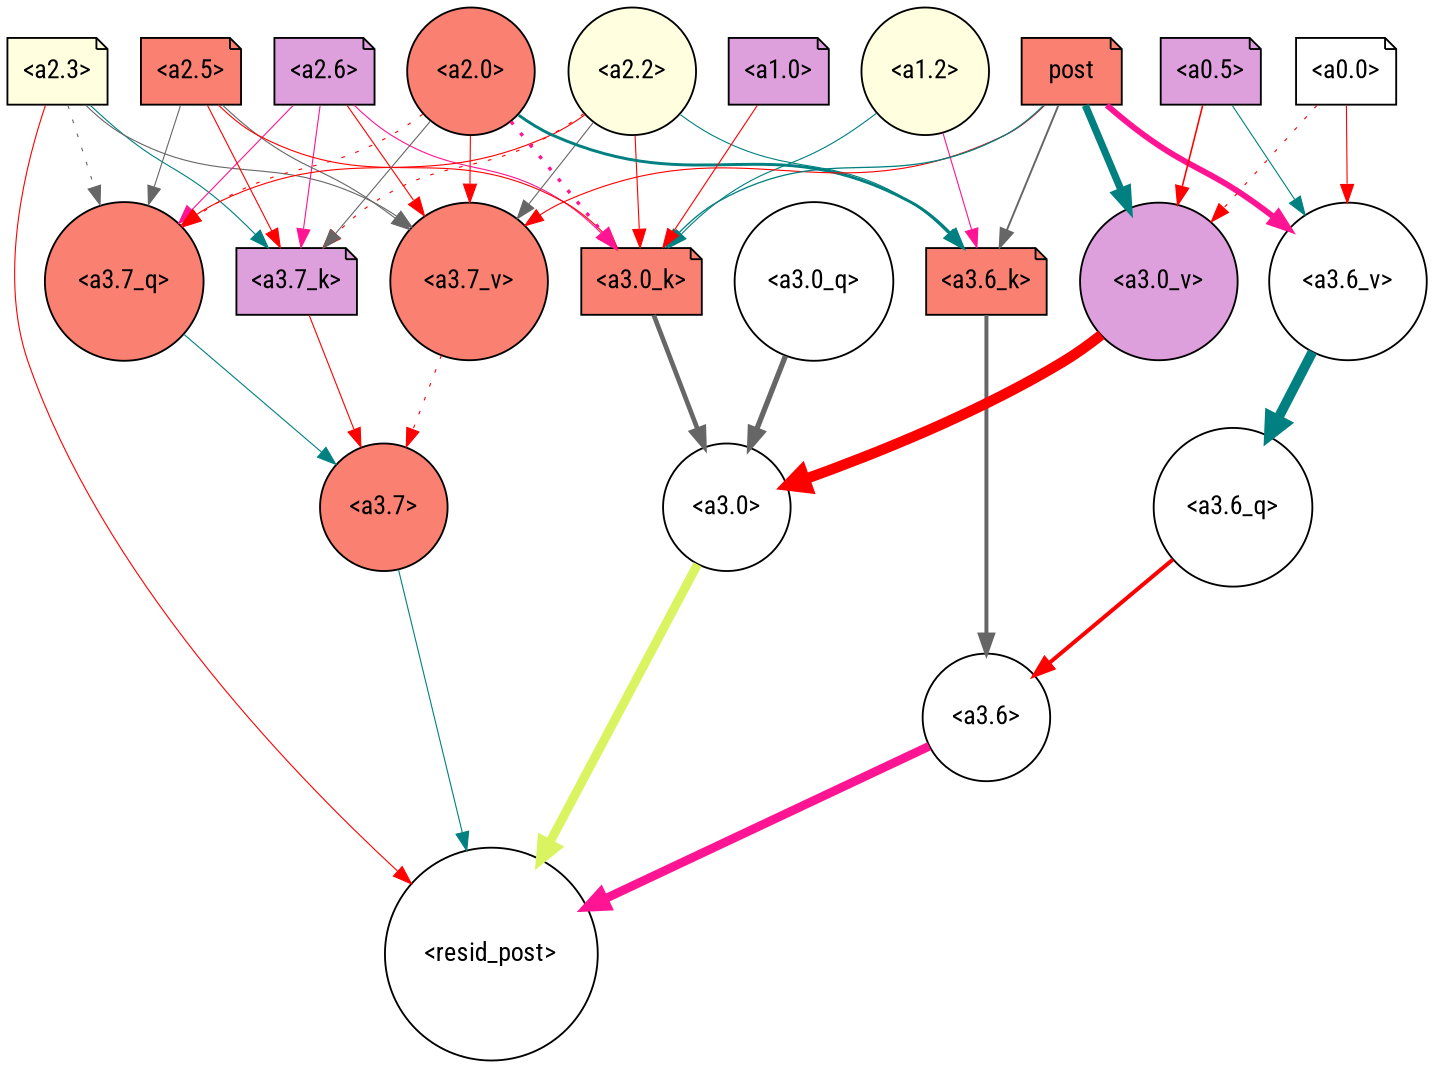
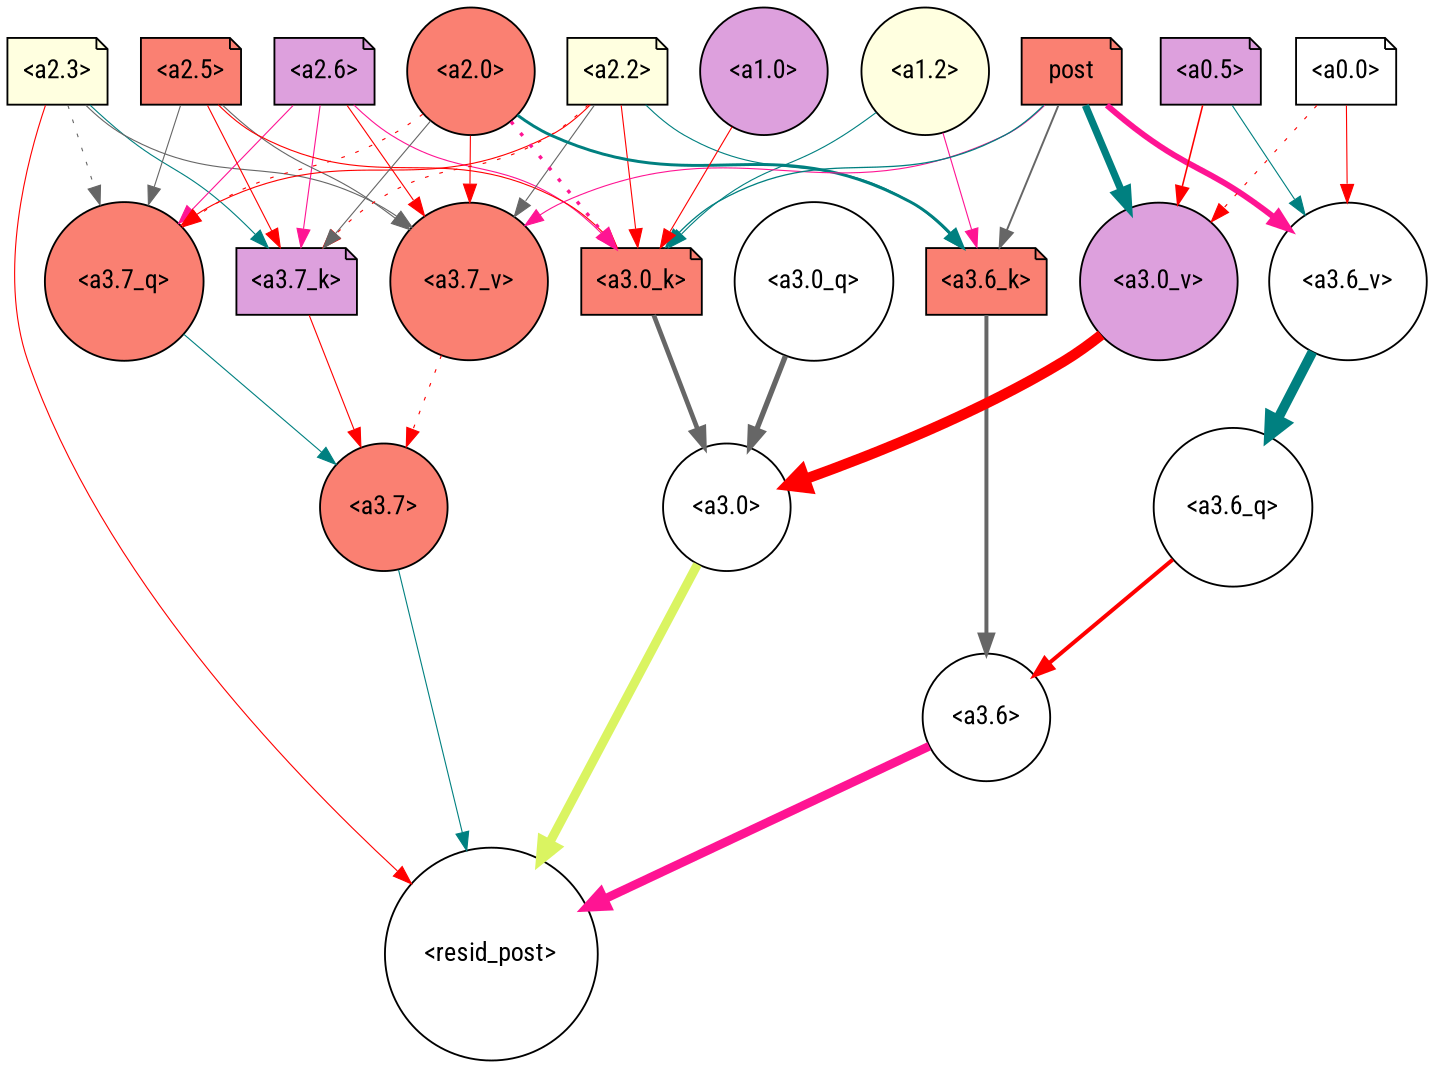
node "<a2.2>": shape circle -> note
node "<a1.0>": shape note -> circle
edge "post" -> "<a3.7_v>": color red -> deeppink
